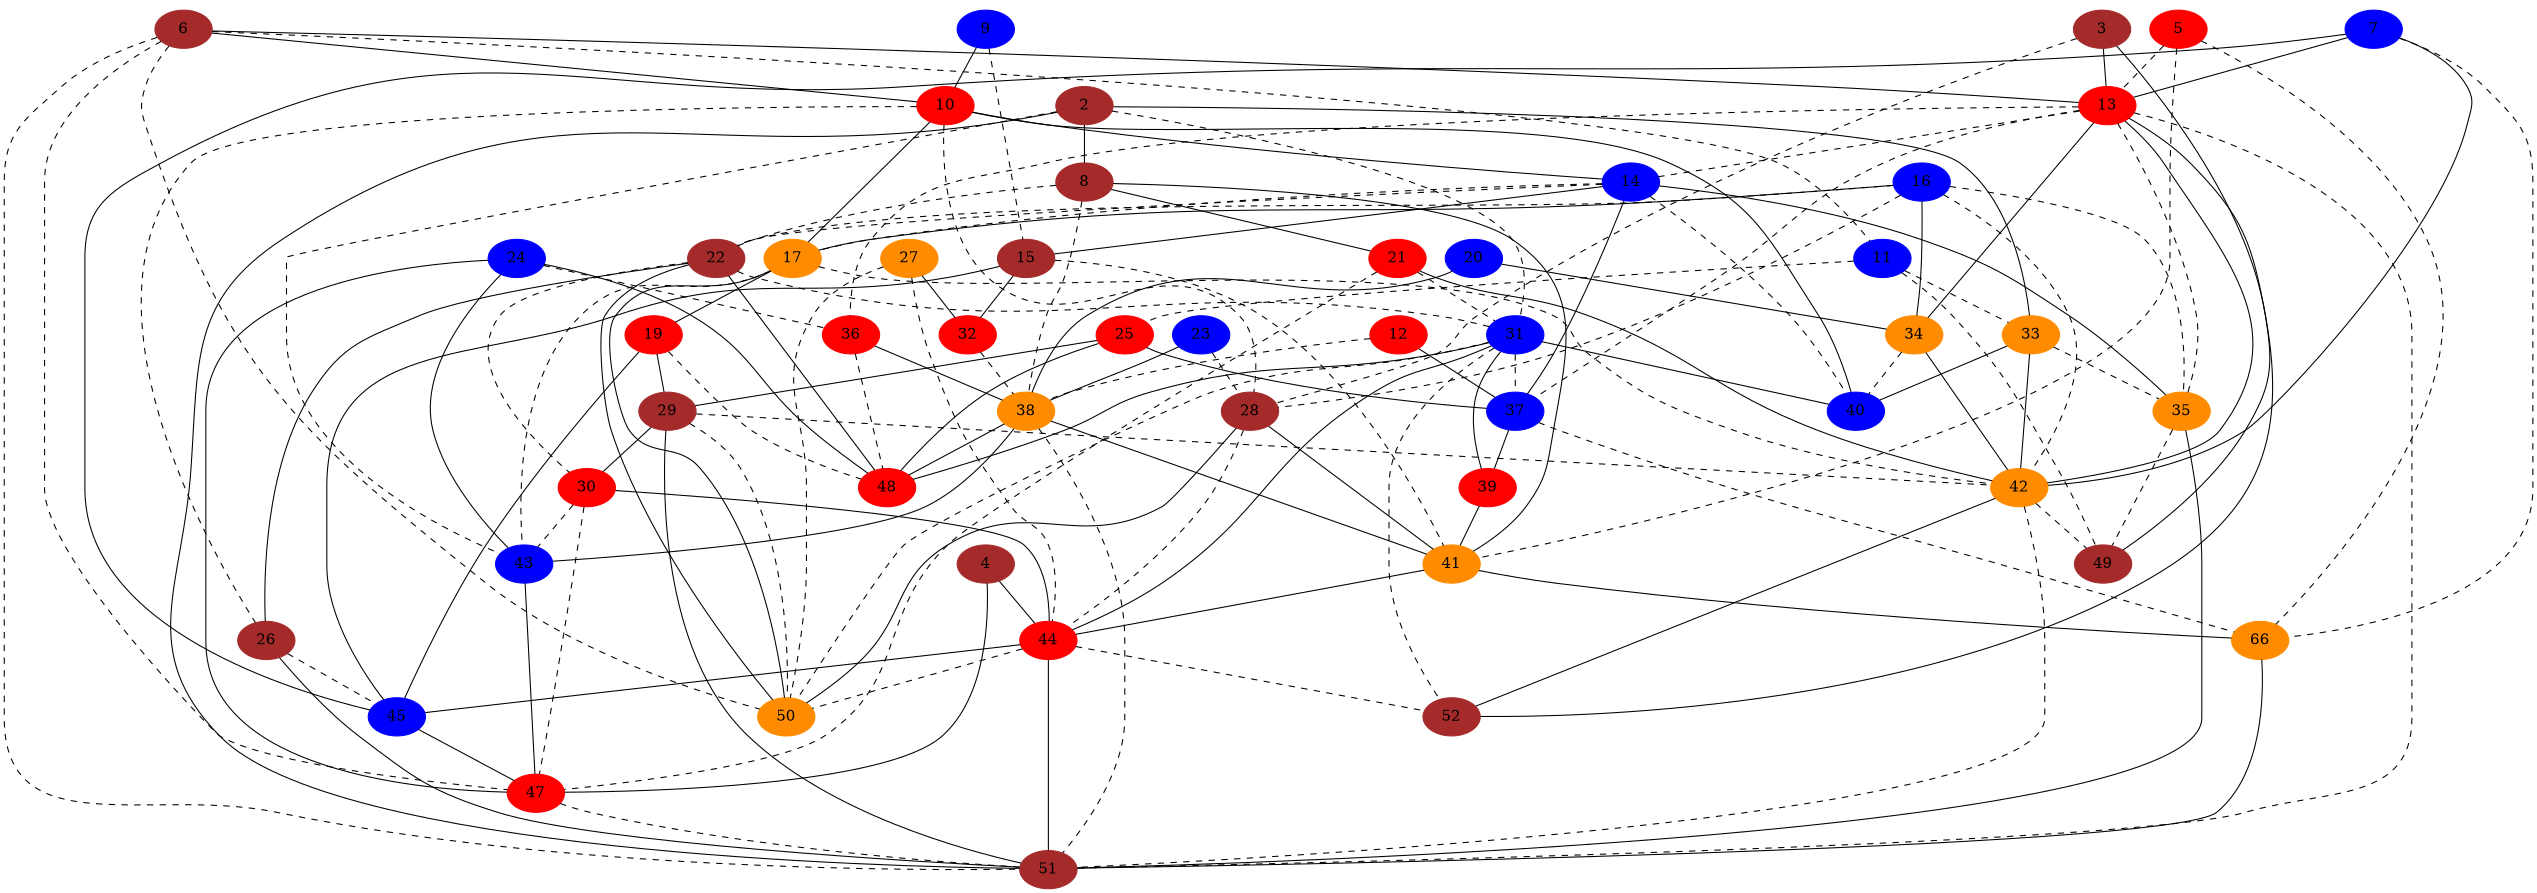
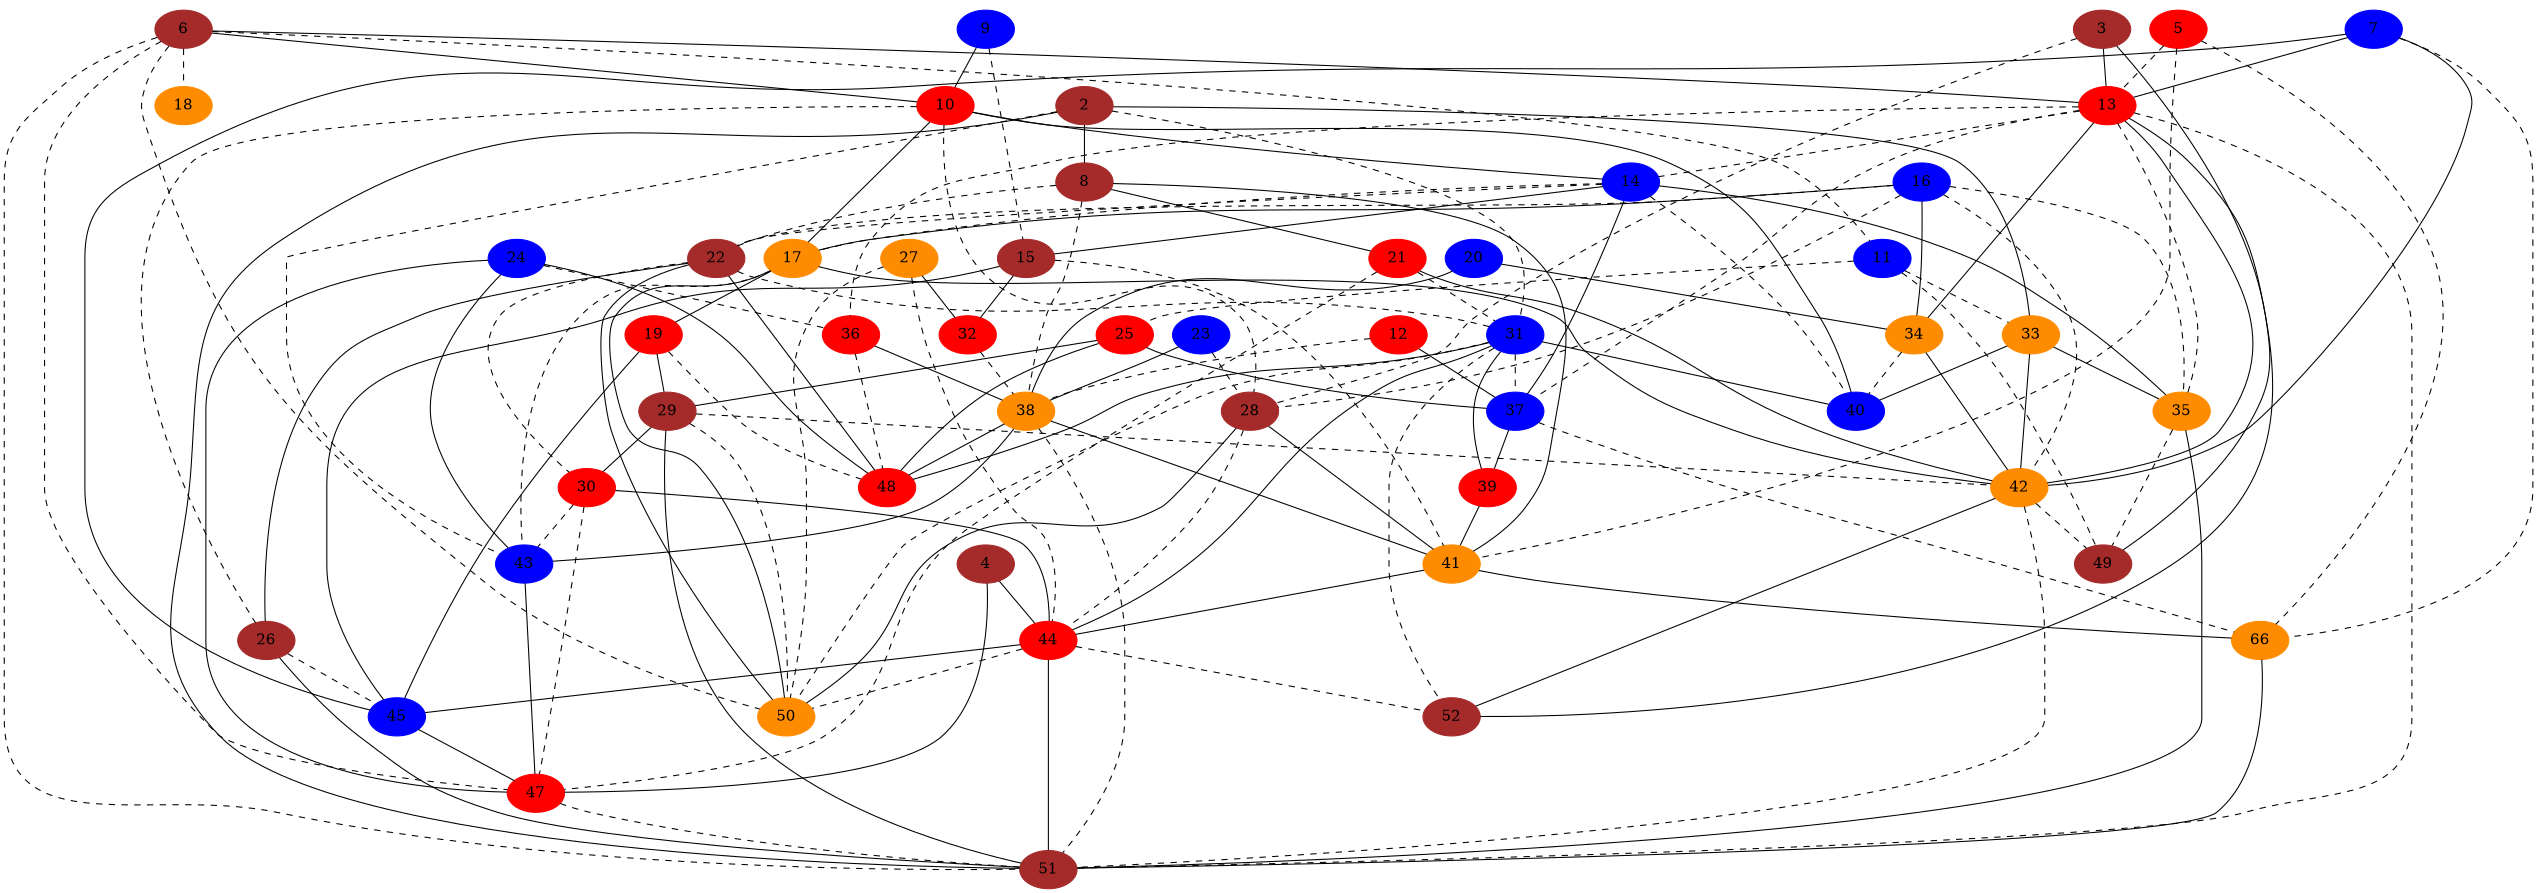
node "18": added
edge "17" -- "42": style dashed -> solid
edge "33" -- "35": style dashed -> solid
